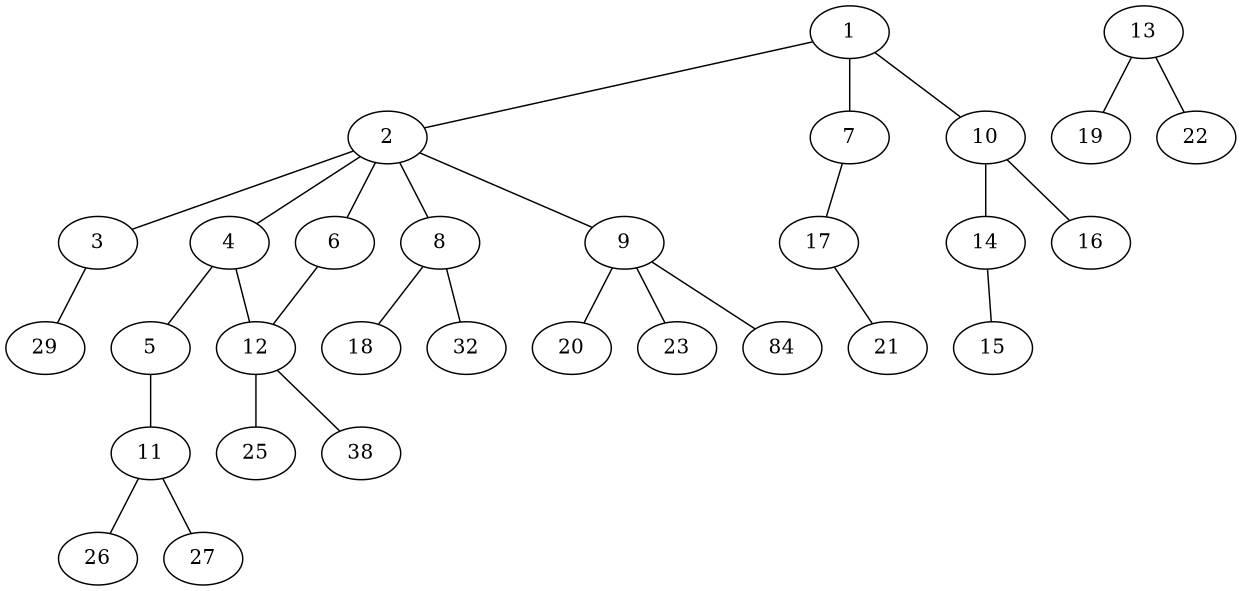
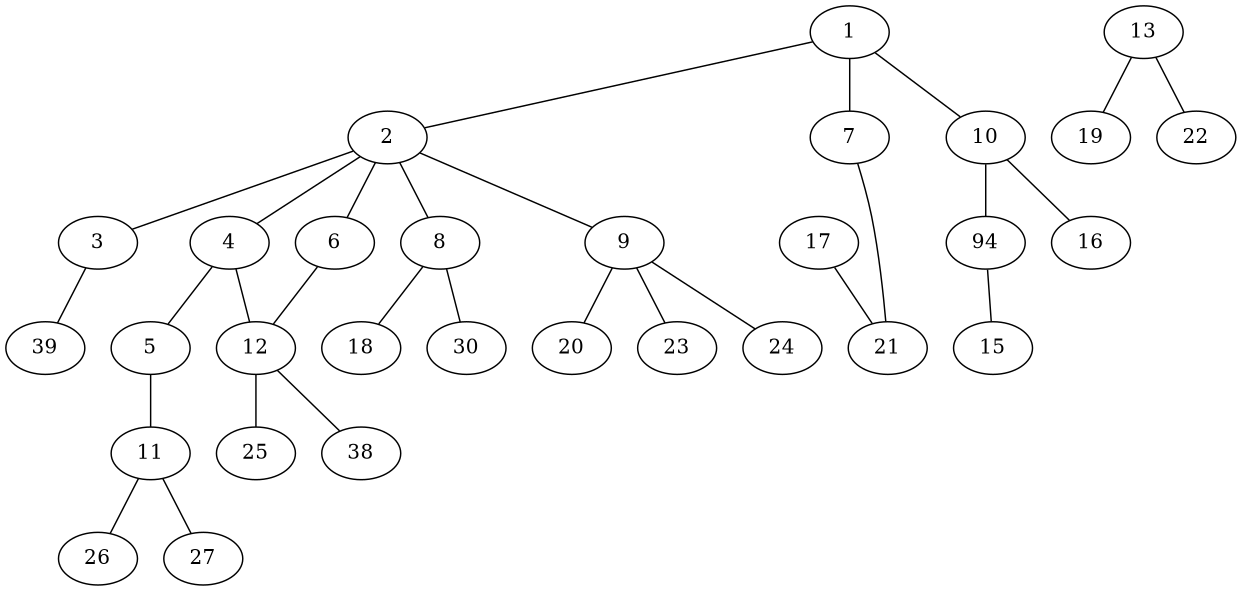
edge "7" -- "17": now "7" -- "21"
node "14": label "14" -> "94"
node "29": label "29" -> "39"
node "32": label "32" -> "30"
node "84": label "84" -> "24"
